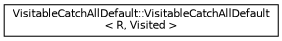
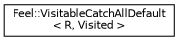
node "VisitableCatchAllDefault::VisitableCatchAllDefault < R, Visited >": label "VisitableCatchAllDefault::VisitableCatchAllDefault < R, Visited >" -> "Feel::VisitableCatchAllDefault < R, Visited >"
